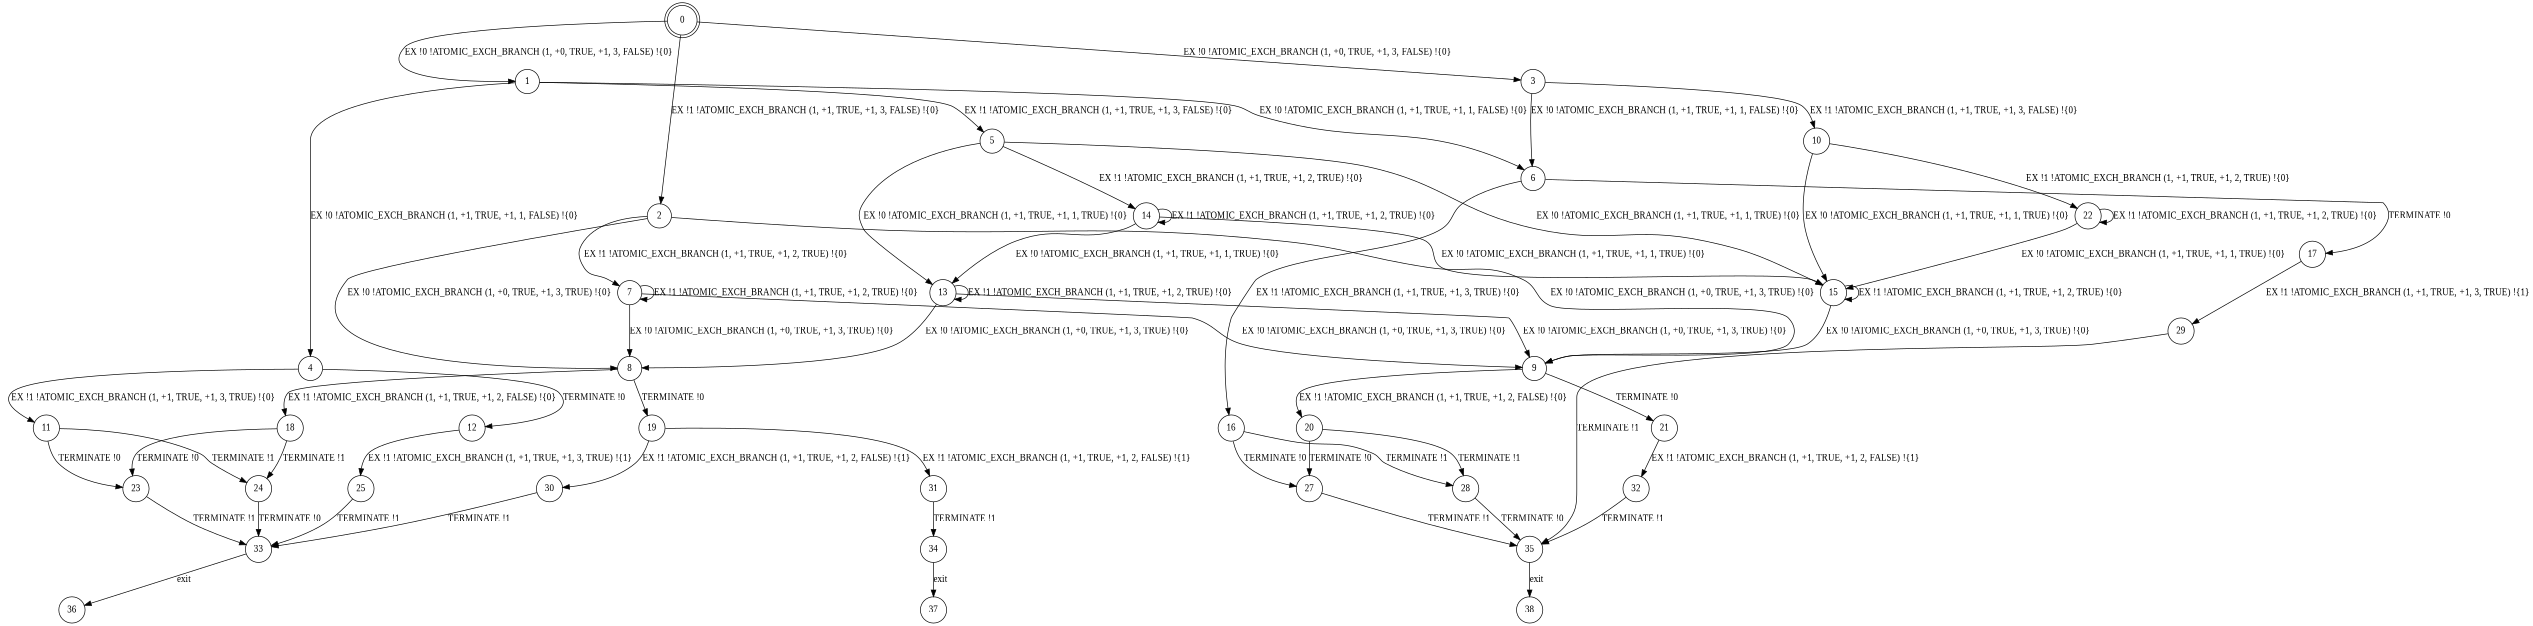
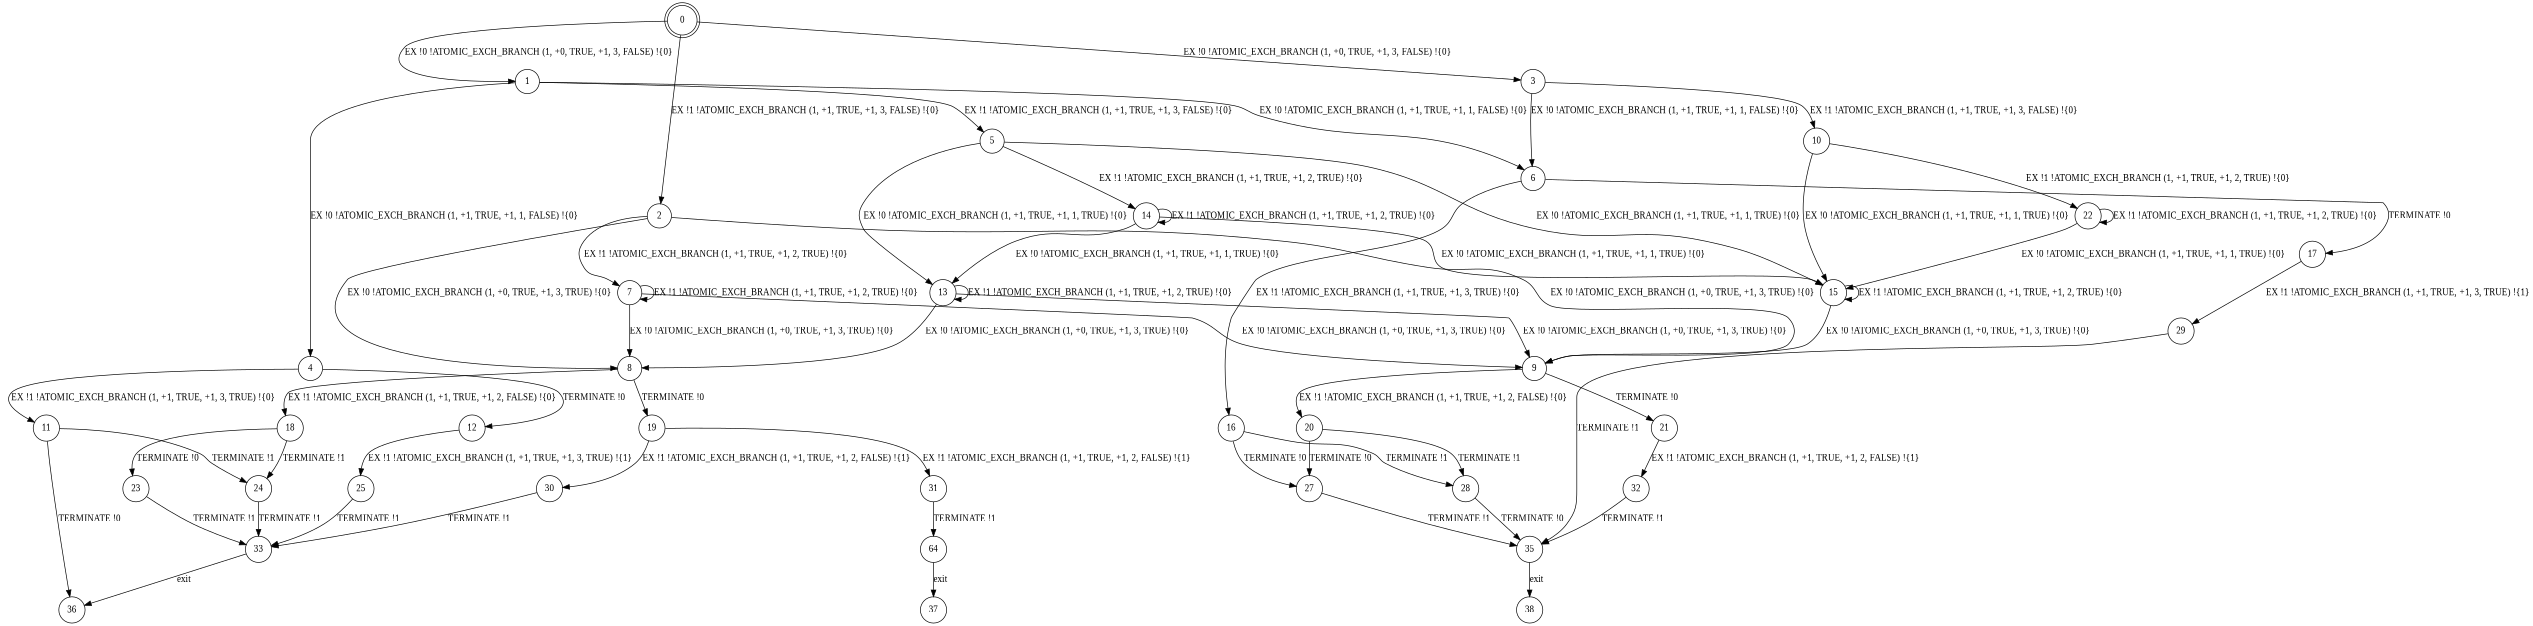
edge "11" -> "23": now "11" -> "36"
edge "24" -> "33": label "TERMINATE !0" -> "TERMINATE !1"
node "34": label "34" -> "64"
